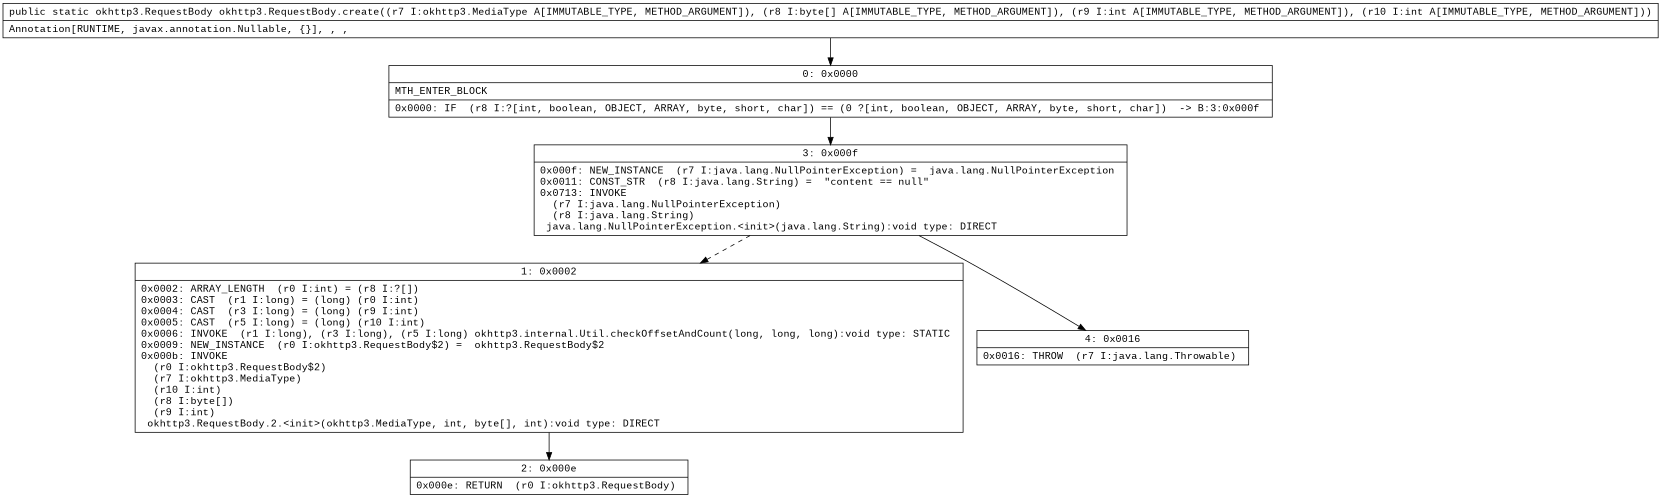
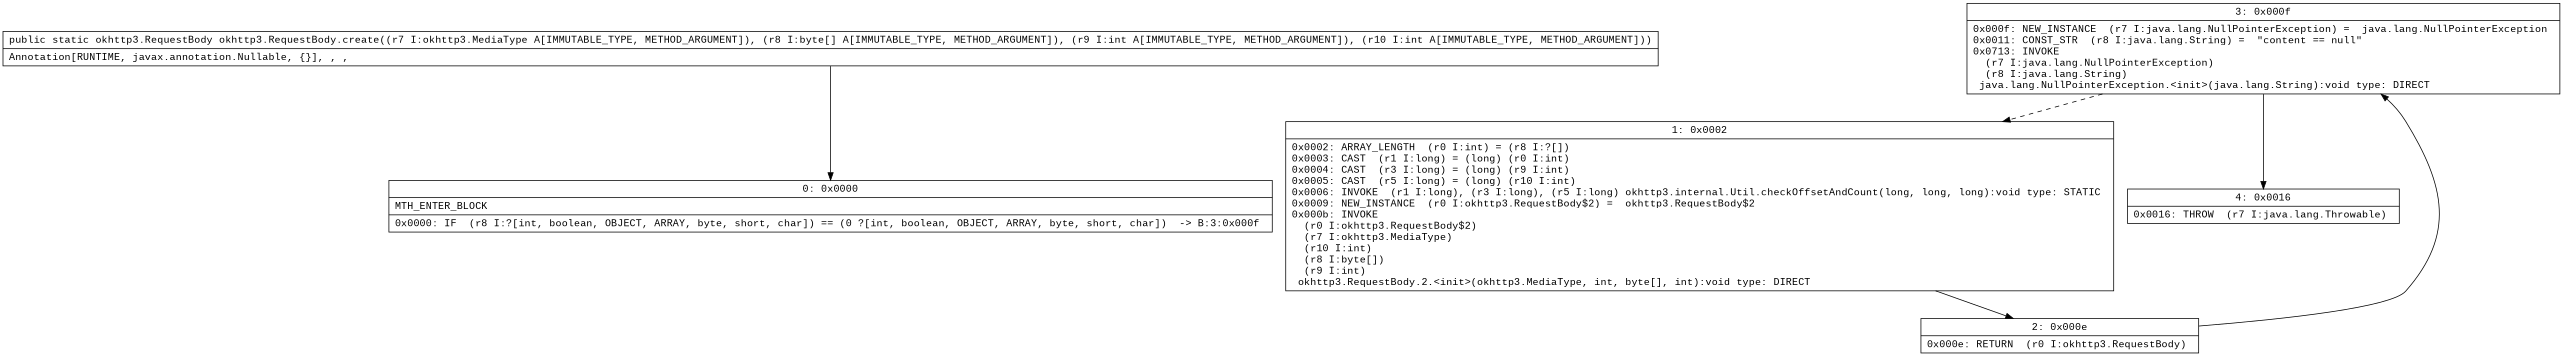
edge "0: 0x0000" -> "3: 0x000f": now "2: 0x000e" -> "3: 0x000f"
